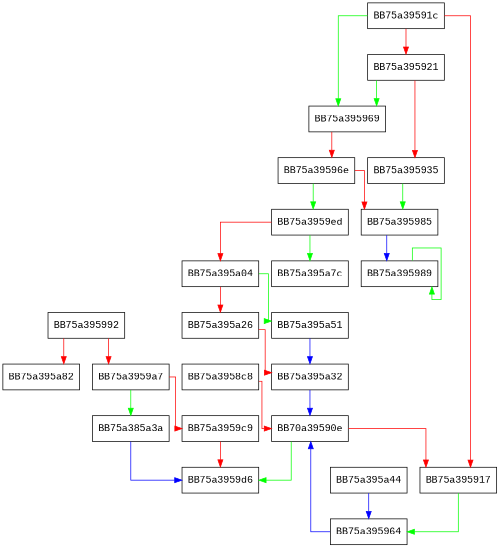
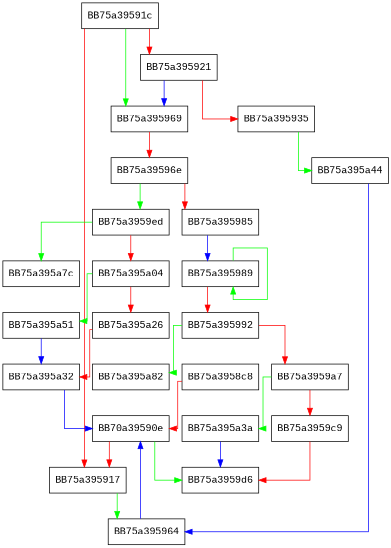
edge "BB75a395921" -> "BB75a395969": color green -> blue
edge "BB75a395935" -> "BB75a395985": now "BB75a395935" -> "BB75a395a44"
edge "BB75a395989" -> "BB75a395992": added
edge "BB75a395992" -> "BB75a395a82": color red -> green
node "BB75a385a3a": label "BB75a385a3a" -> "BB75a395a3a"
